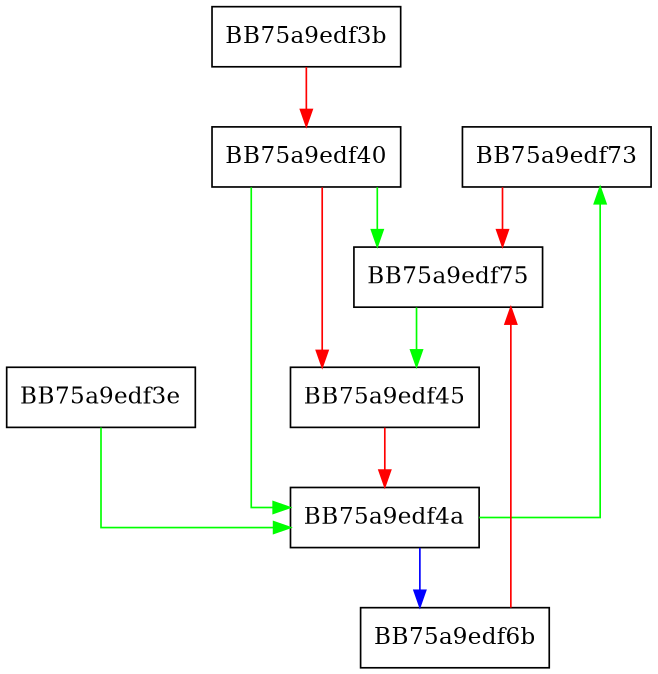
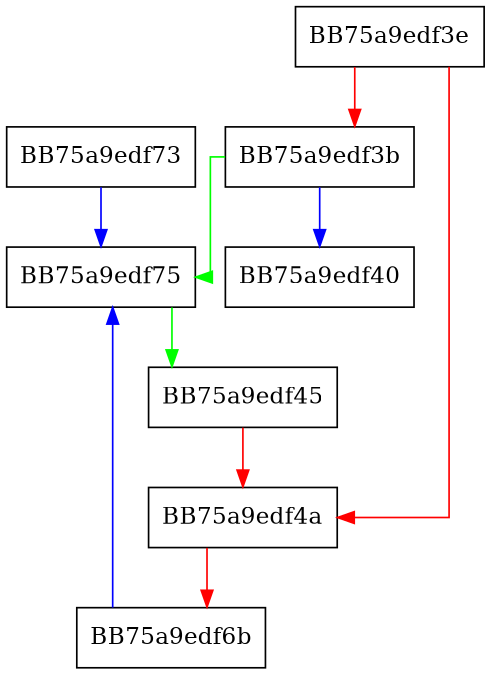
edge "BB75a9edf3b" -> "BB75a9edf40": color red -> blue
edge "BB75a9edf3e" -> "BB75a9edf3b": added
edge "BB75a9edf40" -> "BB75a9edf75": now "BB75a9edf3b" -> "BB75a9edf75"
edge "BB75a9edf73" -> "BB75a9edf75": color red -> blue
edge "BB75a9edf40" -> "BB75a9edf45": removed
edge "BB75a9edf40" -> "BB75a9edf4a": removed
edge "BB75a9edf4a" -> "BB75a9edf73": removed
edge "BB75a9edf6b" -> "BB75a9edf75": color red -> blue
edge "BB75a9edf3e" -> "BB75a9edf4a": color green -> red
edge "BB75a9edf4a" -> "BB75a9edf6b": color blue -> red
